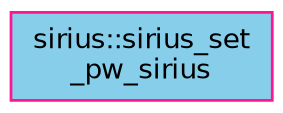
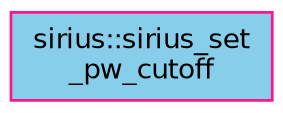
node "sirius::sirius_set _pw_sirius": label "sirius::sirius_set _pw_sirius" -> "sirius::sirius_set _pw_cutoff"
